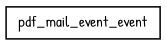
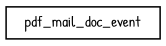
node "pdf_mail_event_event": label "pdf_mail_event_event" -> "pdf_mail_doc_event"
